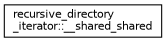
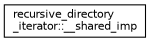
node "recursive_directory _iterator::__shared_shared": label "recursive_directory _iterator::__shared_shared" -> "recursive_directory _iterator::__shared_imp"
